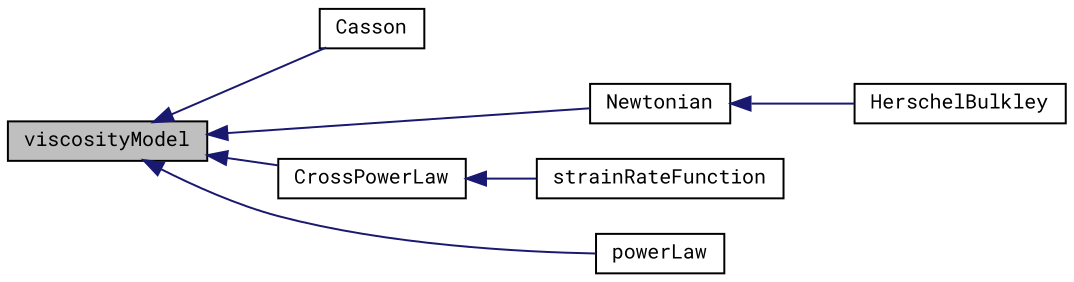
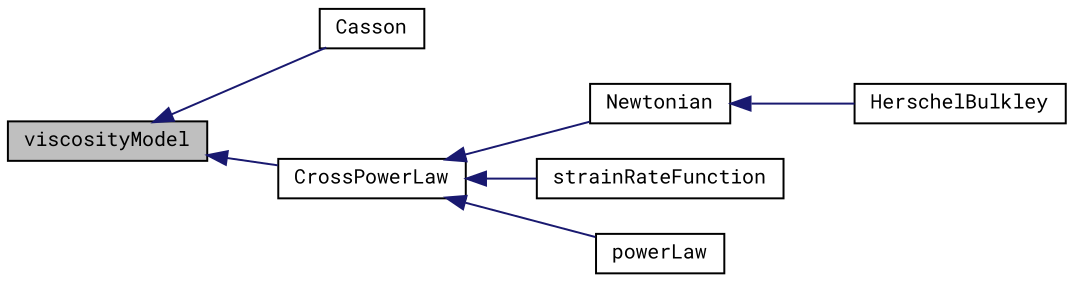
edge "Newtonian" -> "viscosityModel": now "Newtonian" -> "CrossPowerLaw"
edge "powerLaw" -> "viscosityModel": now "powerLaw" -> "CrossPowerLaw"
